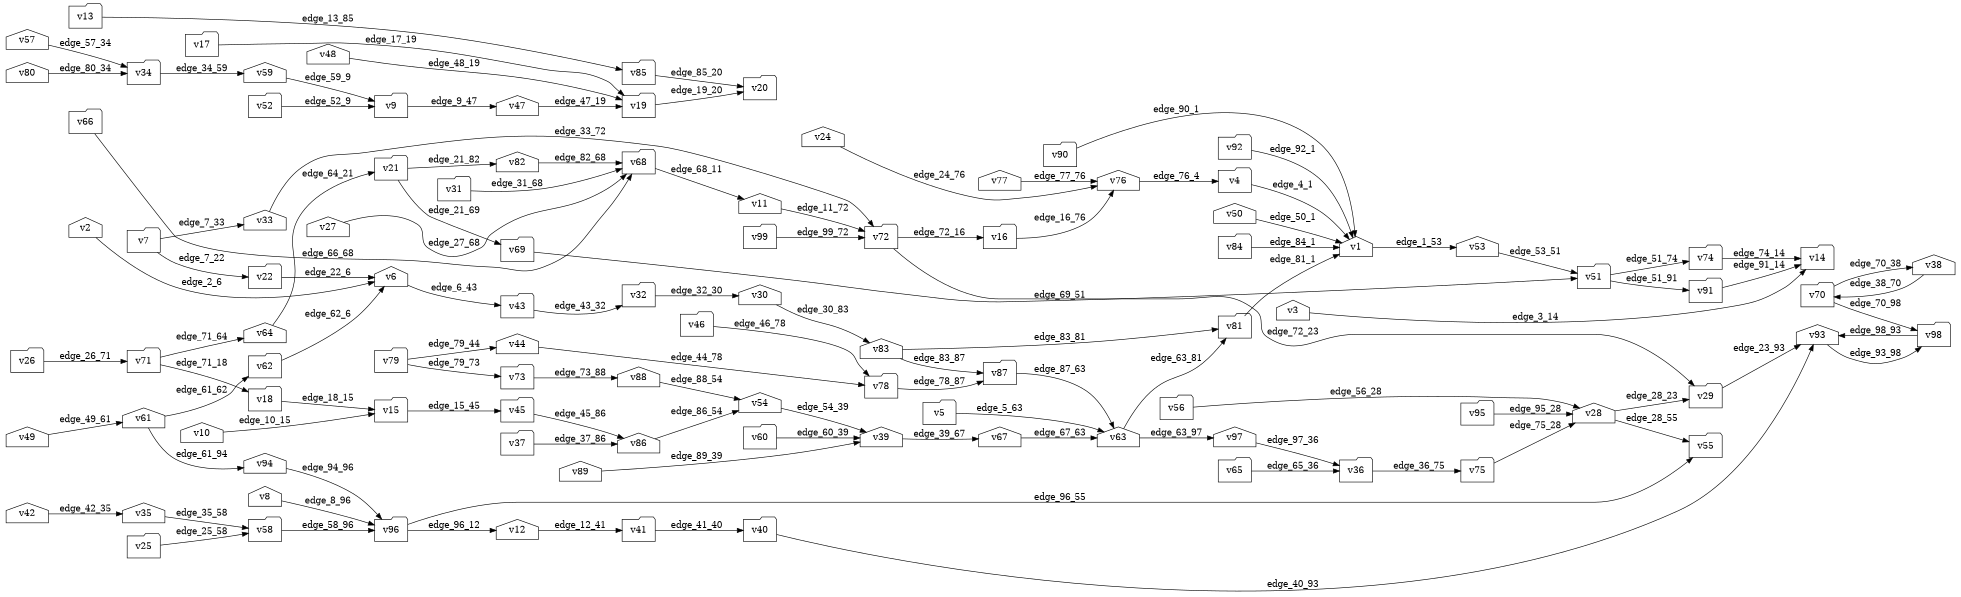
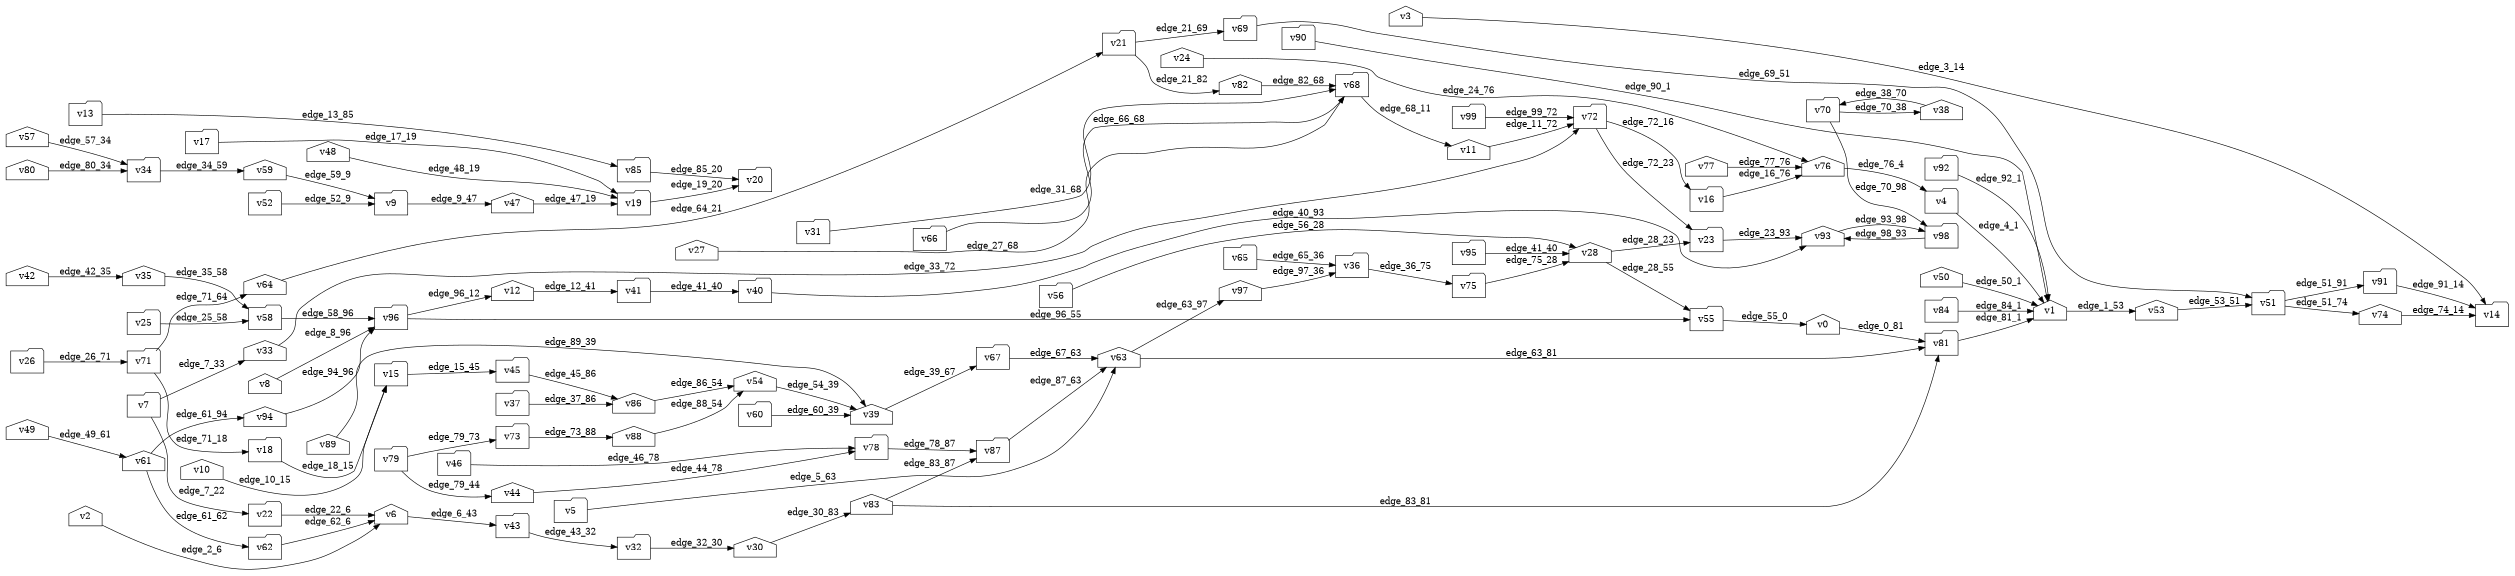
node "v74": shape folder -> house
node "v0": added
node "v29": label "v29" -> "v23"
edge "v95" -> "v28": label "edge_95_28" -> "edge_41_40"
node "v67": shape house -> folder
